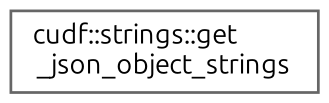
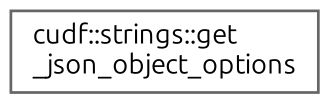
node "cudf::strings::get _json_object_strings": label "cudf::strings::get _json_object_strings" -> "cudf::strings::get _json_object_options"
